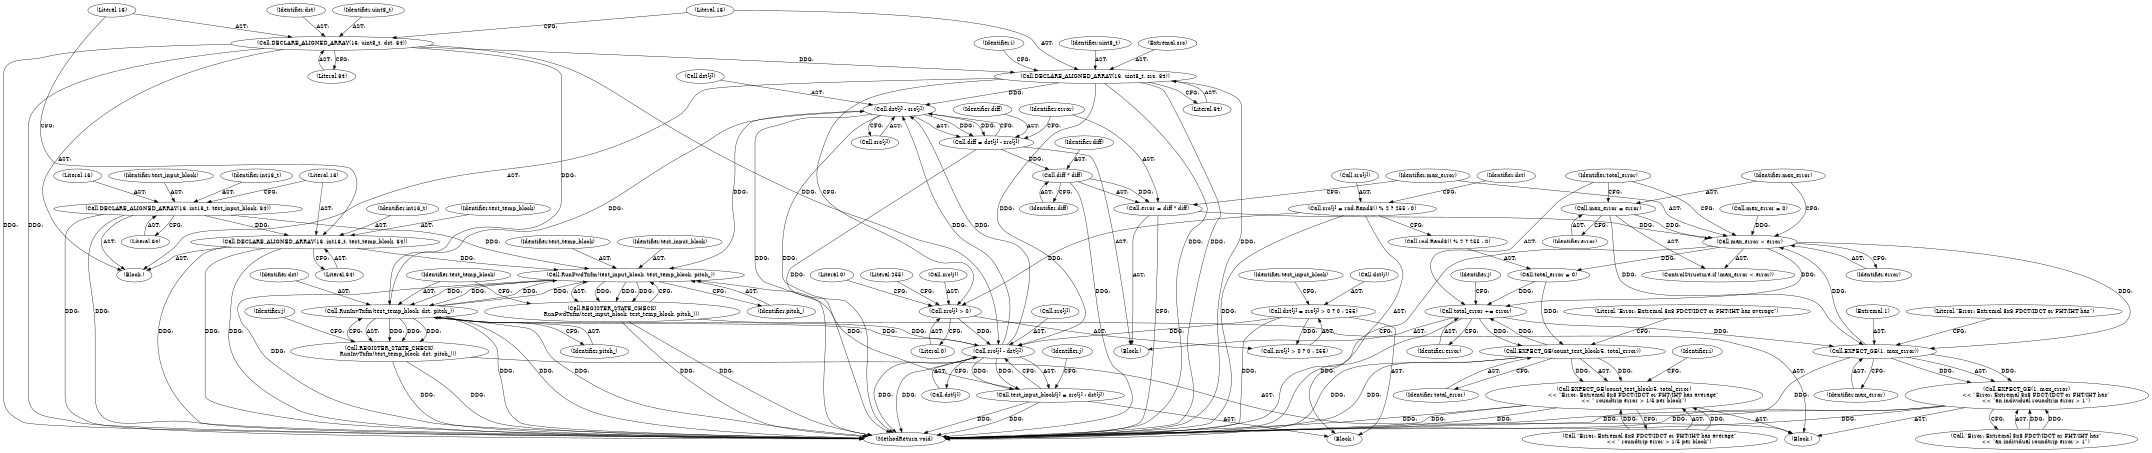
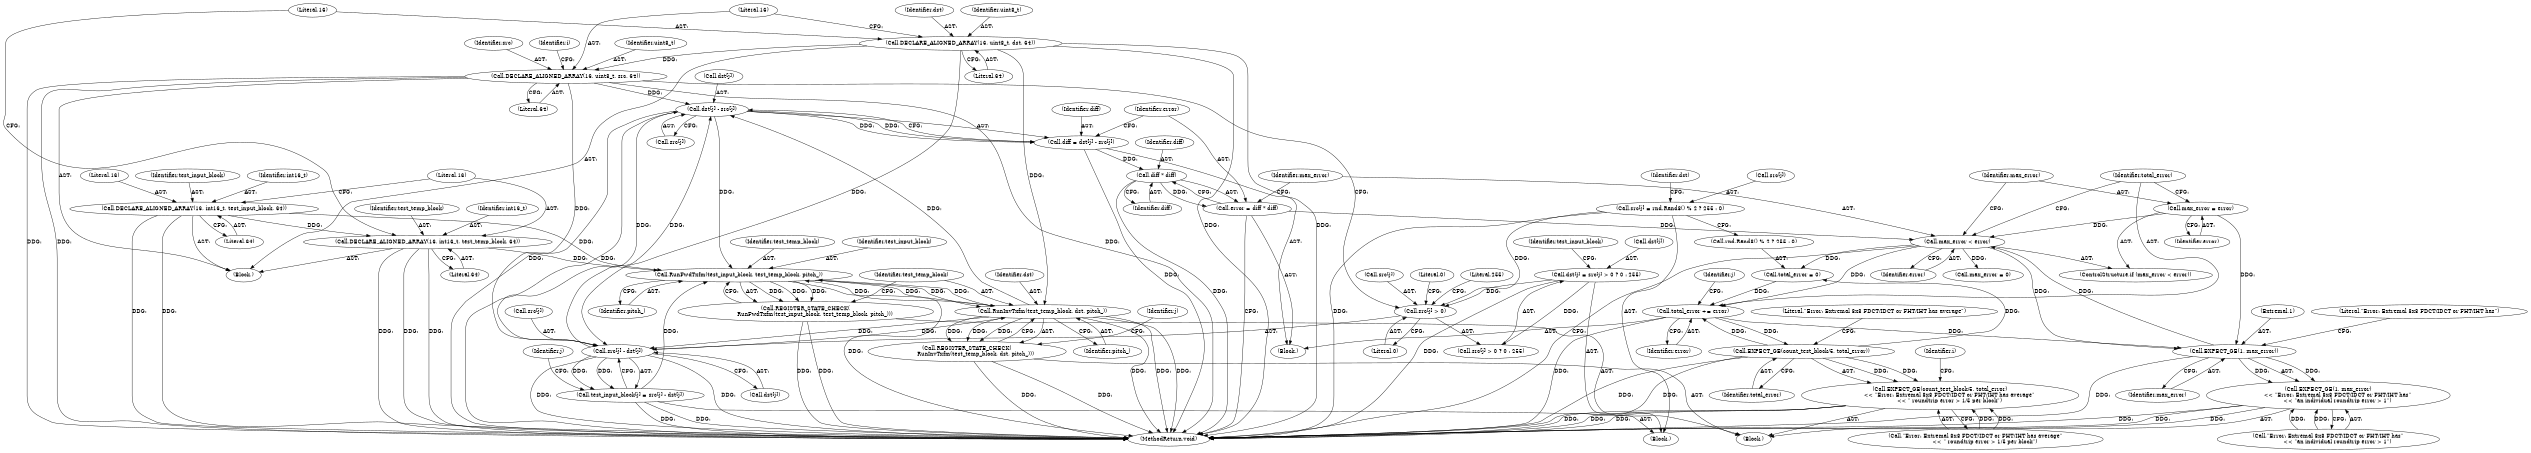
node "(Extremal,src)": label "(Extremal,src)" -> "(Identifier,src)"
edge "(Call,error = diff * diff)" -> "(Call,diff * diff)": added, label "CFG:"
edge "(Call,max_error = 0)" -> "(Call,max_error < error)": reversed
edge "(Call,total_error = 0)" -> "(Call,EXPECT_GE(count_test_block/5, total_error))": reversed
edge "(Call,dst[j] = src[j] > 0 ? 0 : 255)" -> "(Call,src[j] - dst[j])": now "(Call,dst[j] = src[j] > 0 ? 0 : 255)" -> "(Call,src[j] > 0)"
edge "(Call,src[j] > 0)" -> "(Call,src[j] - dst[j])": label "DDG: " -> "AST: "
